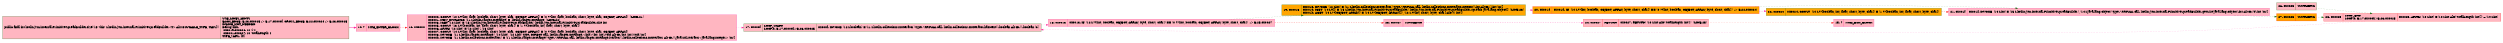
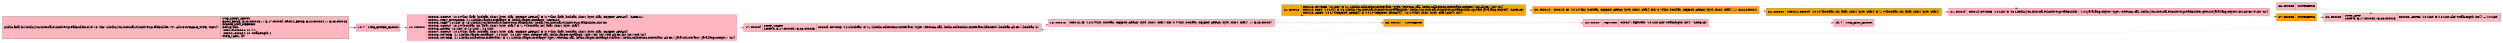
edge "27: 0x0025" -> "23: 0x0025": color darkgreen -> red
node "25: 0x0027": fillcolor lightpink -> orange
